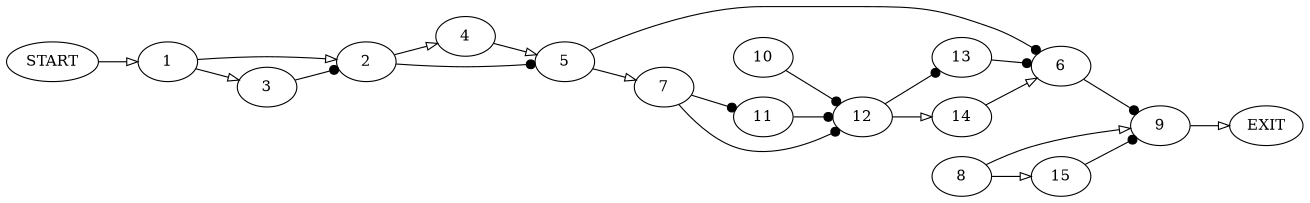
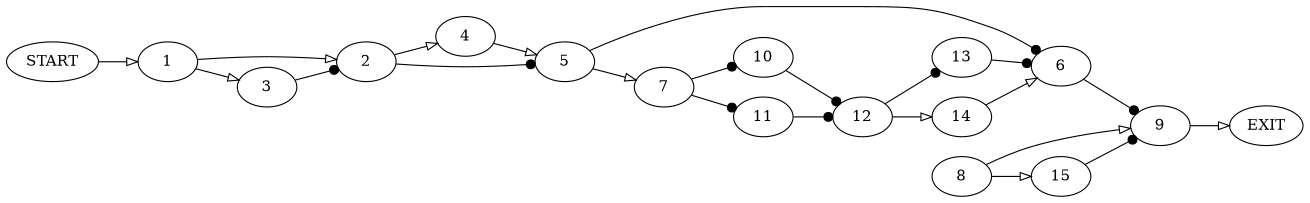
edge "7" -> "12": now "7" -> "10"
